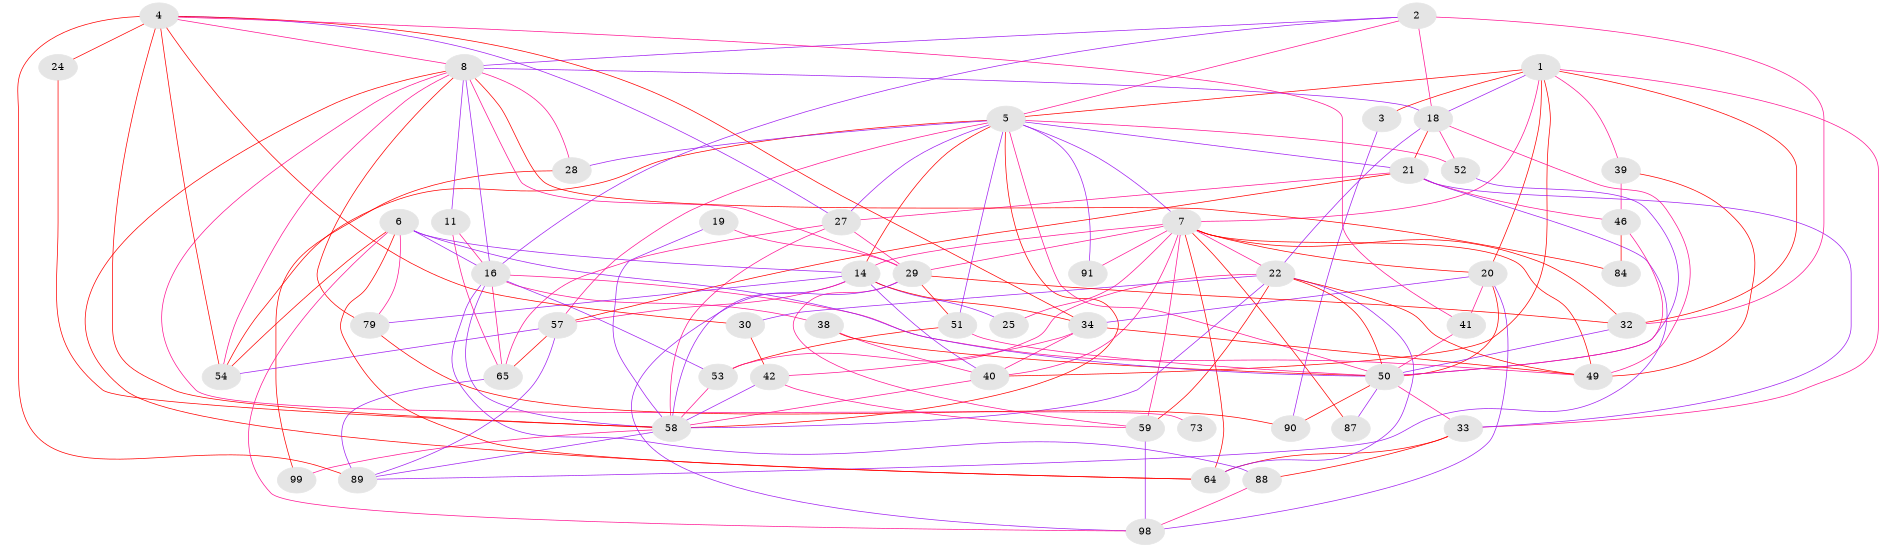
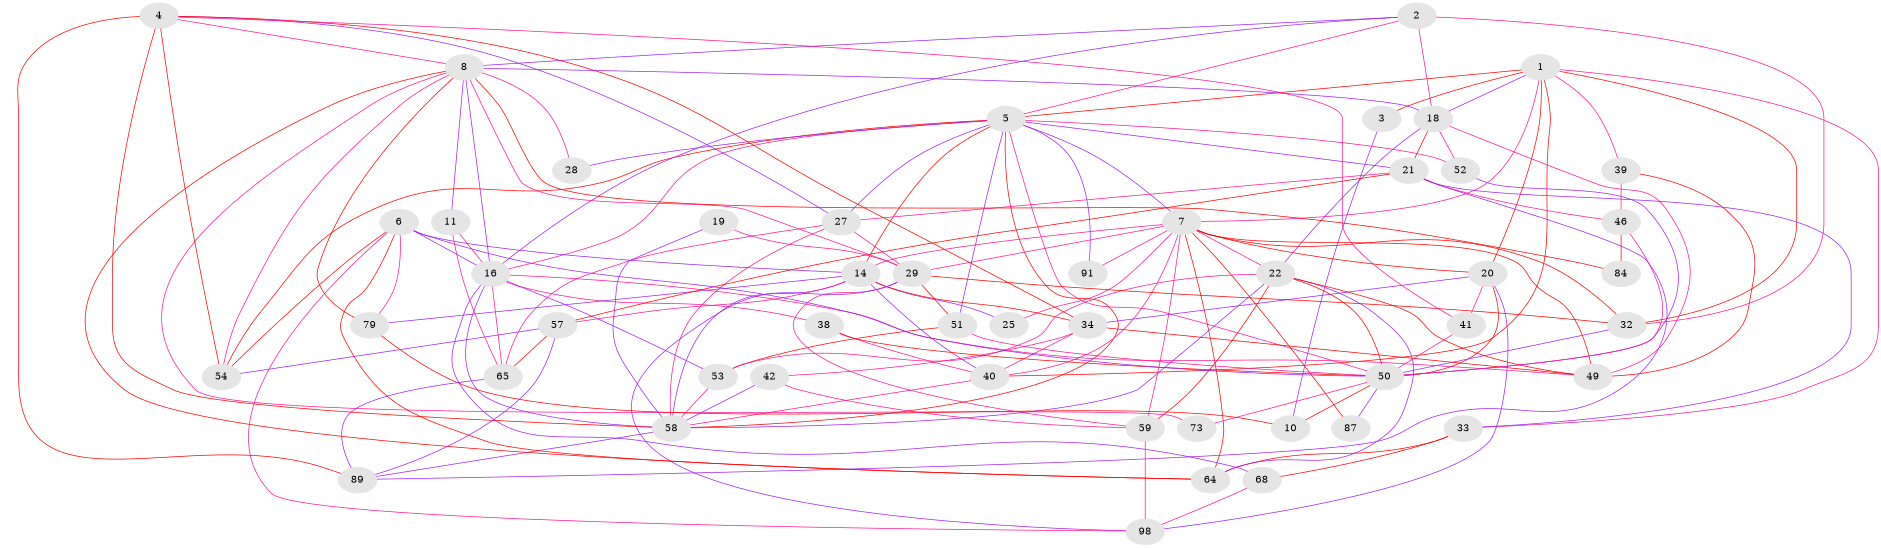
node "24": removed
edge "5" -- "57": now "5" -- "16"
node "30": removed
edge "50" -- "33": now "50" -- "73"
node "90": label "90" -> "10"
node "99": removed
node "88": label "88" -> "68"
edge "59" -- "98": color purple -> deeppink
